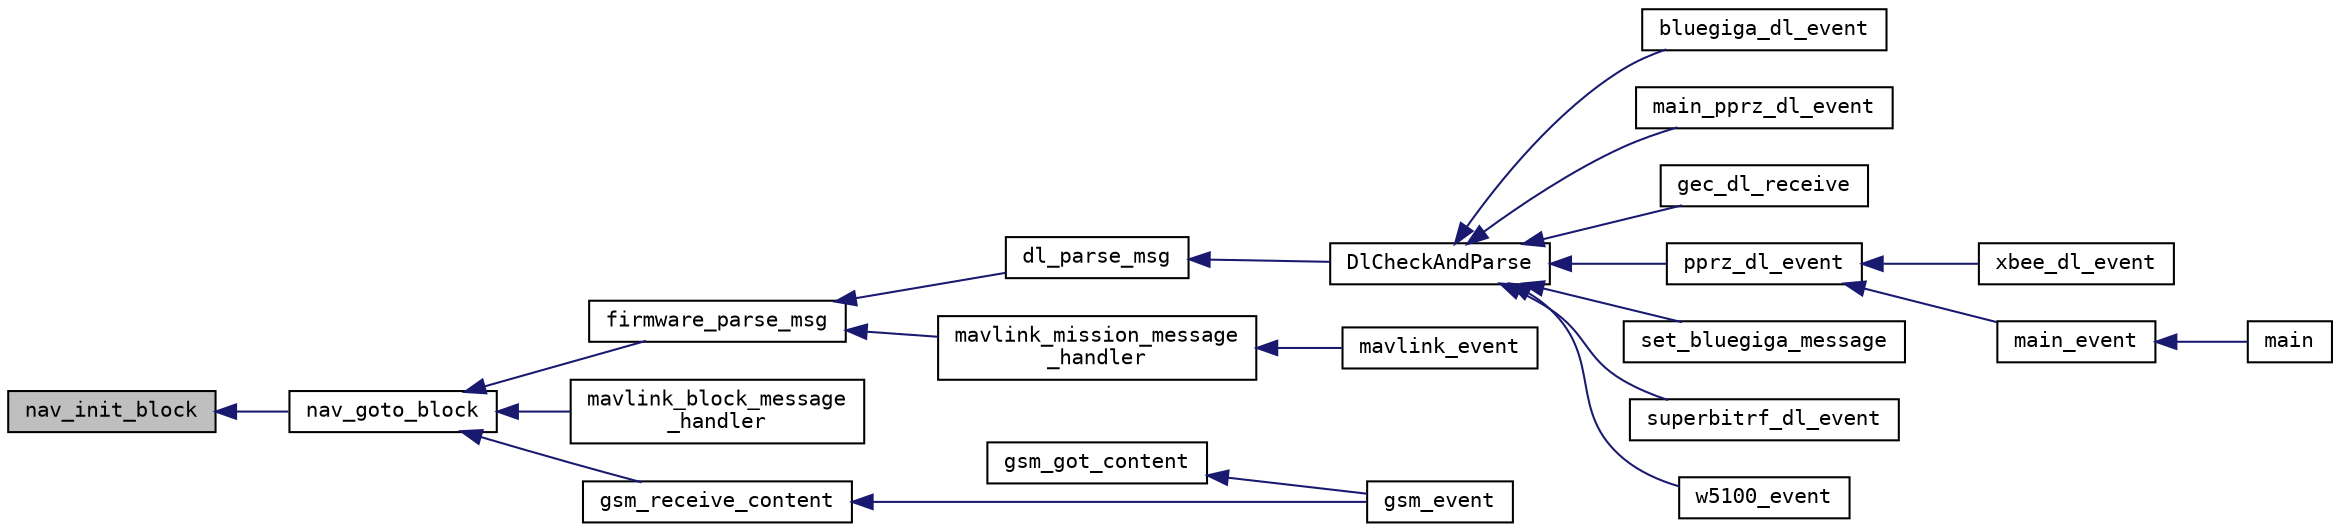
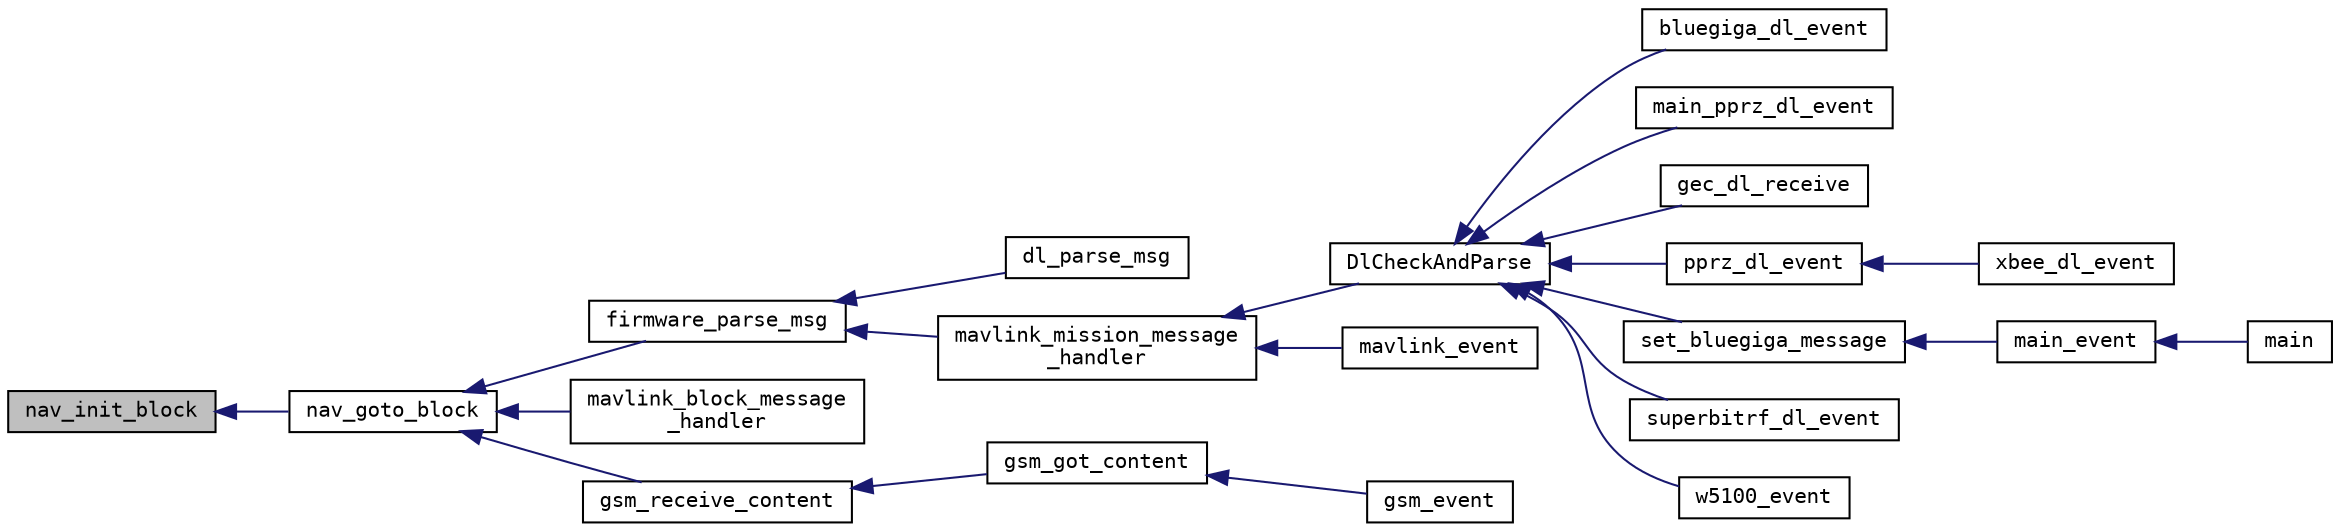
edge "DlCheckAndParse" -> "dl_parse_msg": now "DlCheckAndParse" -> "mavlink_mission_message _handler"
edge "main_event" -> "pprz_dl_event": now "main_event" -> "set_bluegiga_message"
edge "gsm_event" -> "gsm_receive_content": now "gsm_got_content" -> "gsm_receive_content"
